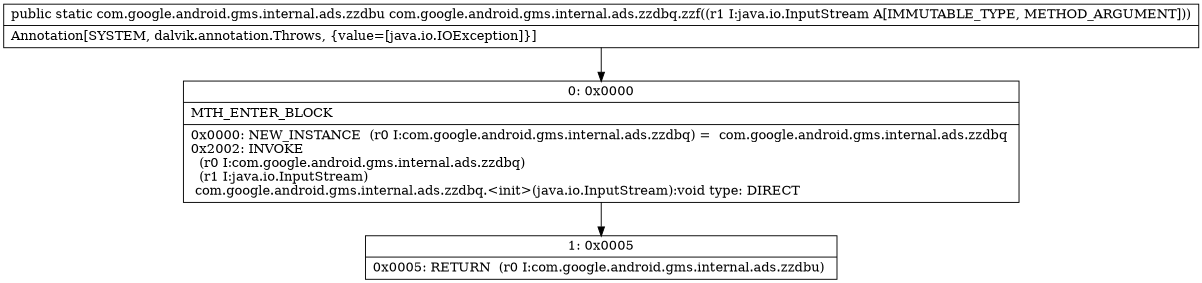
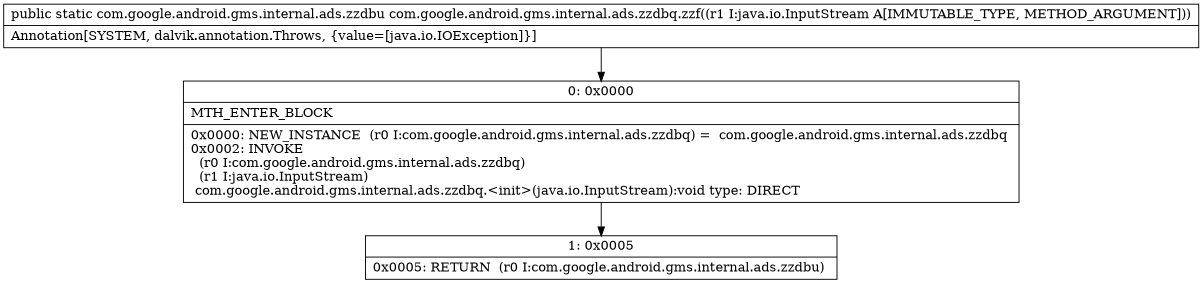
node "0: 0x0000": text "0x2002: INVOKE" -> "0x0002: INVOKE"
